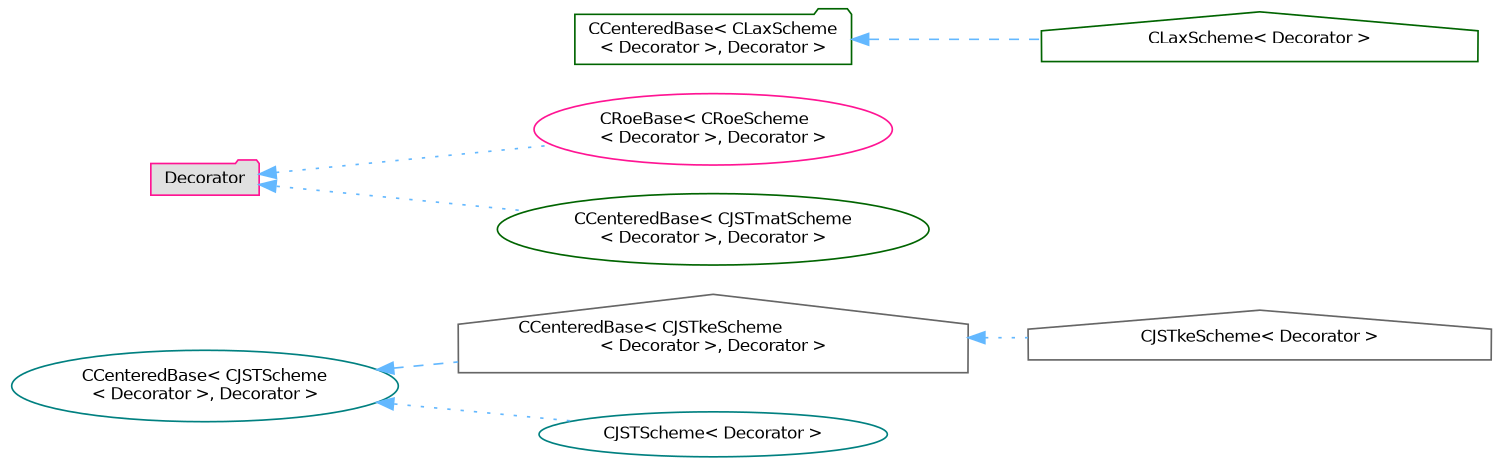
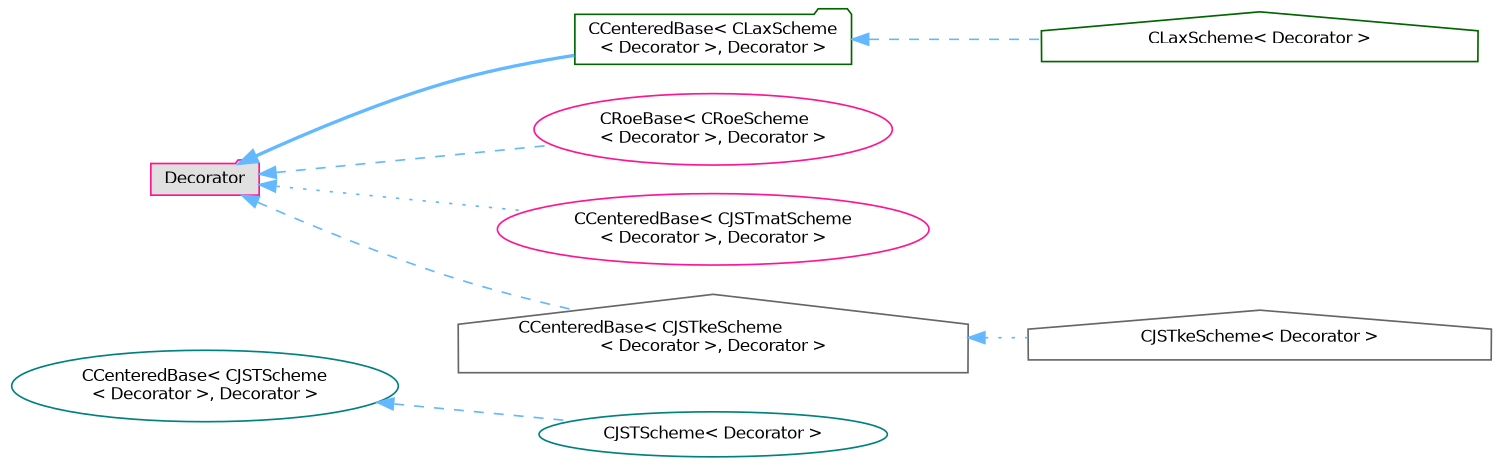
edge "CCenteredBase< CLaxScheme < Decorator >, Decorator >" -> "Decorator": added
edge "CRoeBase< CRoeScheme < Decorator >, Decorator >" -> "Decorator": style dotted -> dashed
node "CCenteredBase< CJSTmatScheme < Decorator >, Decorator >": color darkgreen -> deeppink
edge "CCenteredBase< CJSTkeScheme < Decorator >, Decorator >" -> "CCenteredBase< CJSTScheme < Decorator >, Decorator >": now "CCenteredBase< CJSTkeScheme < Decorator >, Decorator >" -> "Decorator"
edge "CJSTScheme< Decorator >" -> "CCenteredBase< CJSTScheme < Decorator >, Decorator >": style dotted -> dashed
